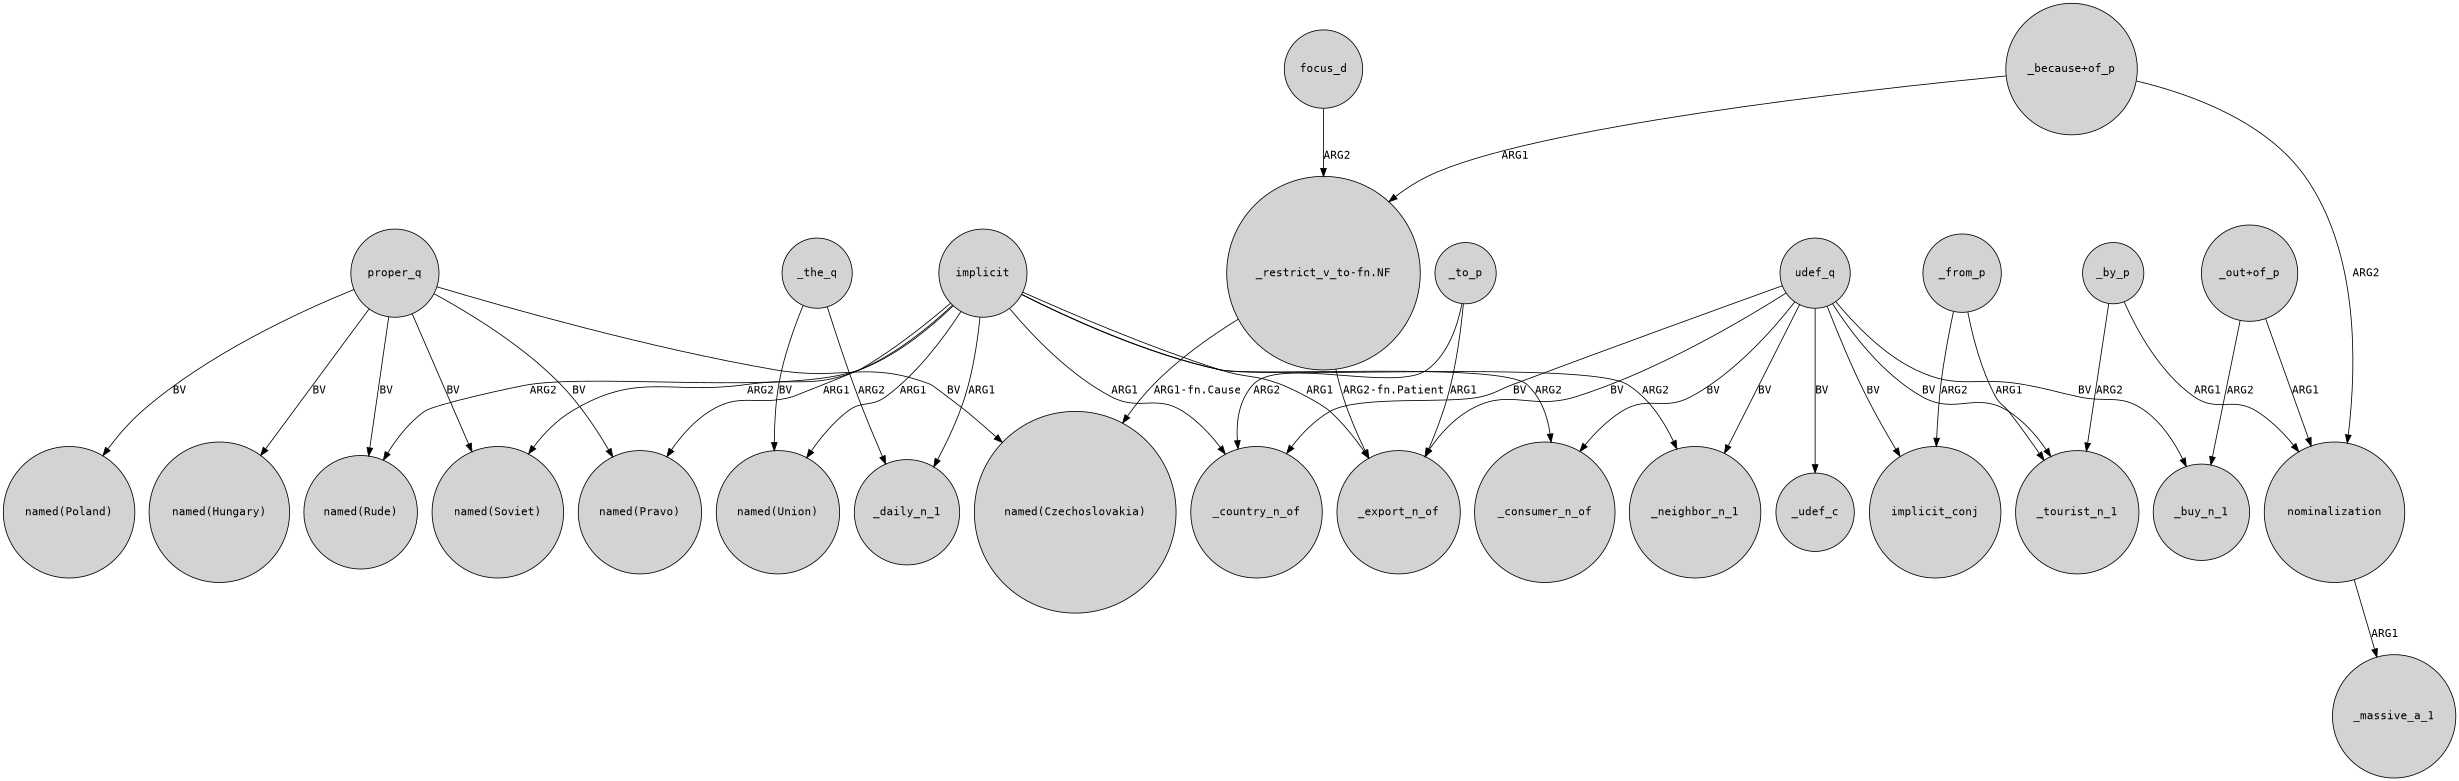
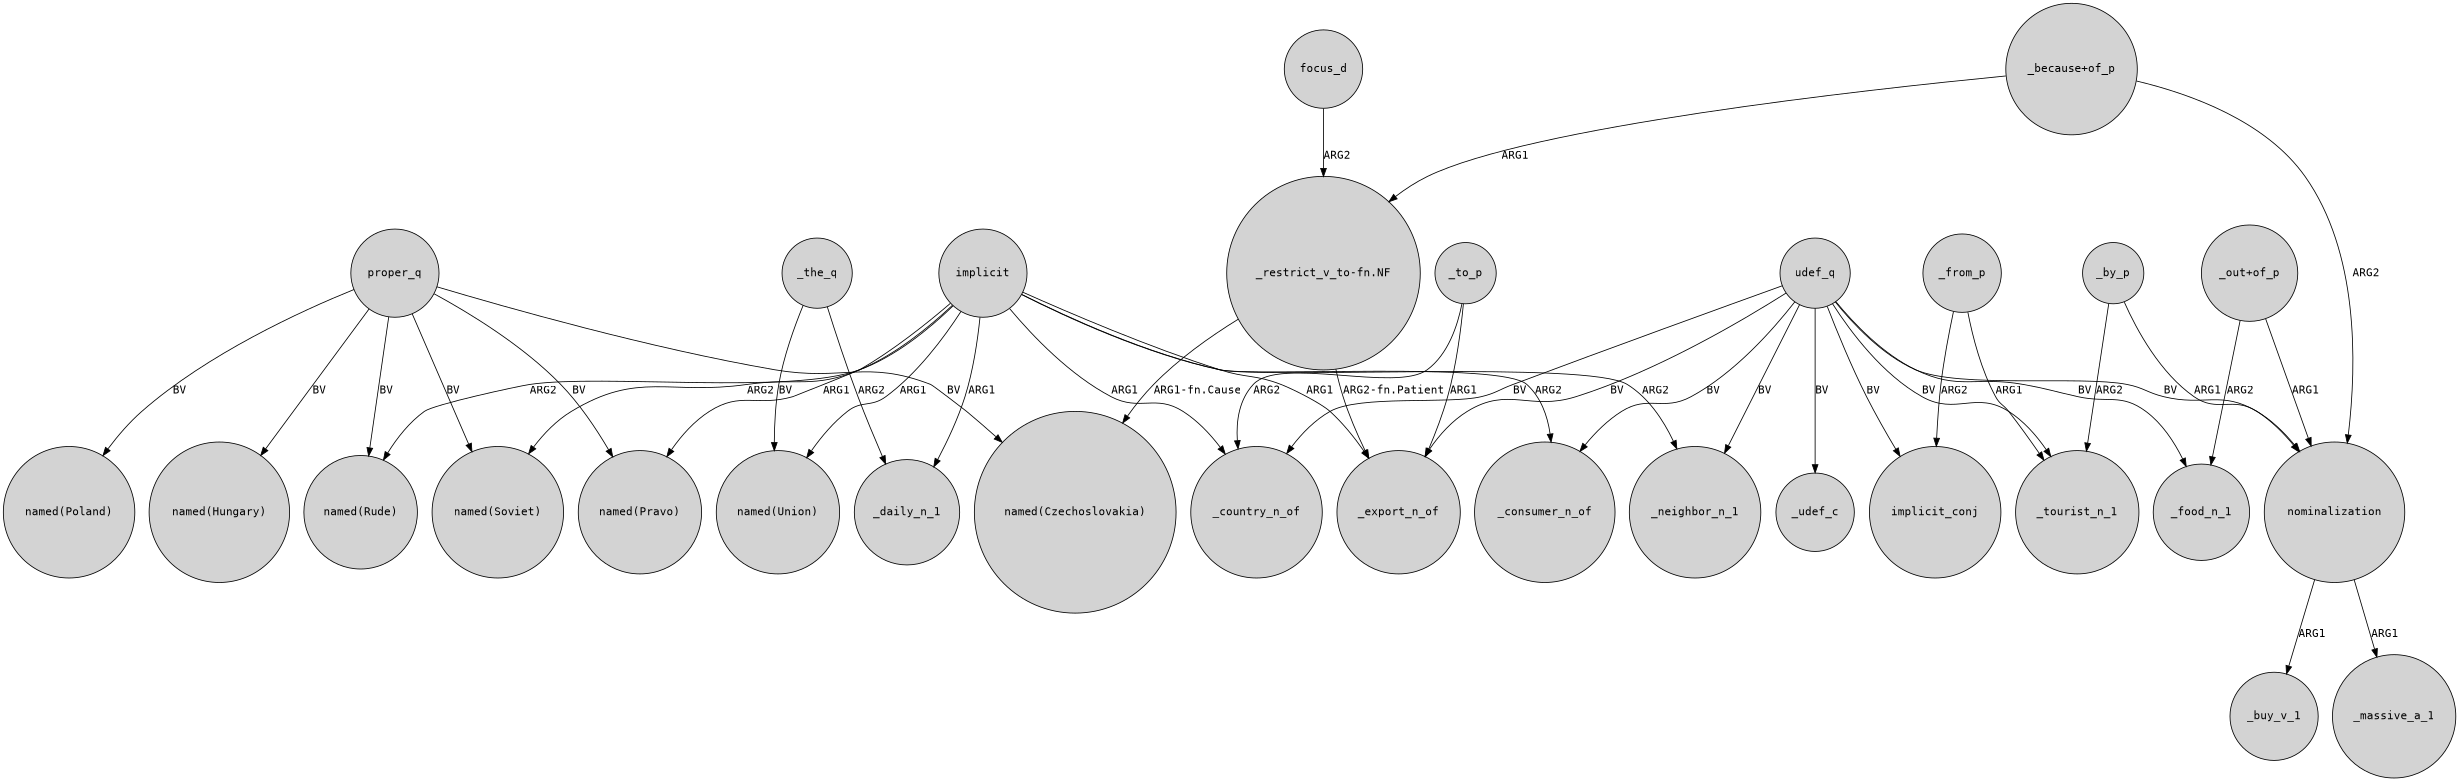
edge "udef_q" -> "nominalization": added, label "BV"
node "_buy_n_1": label "_buy_n_1" -> "_food_n_1"
node "_buy_v_1": added
